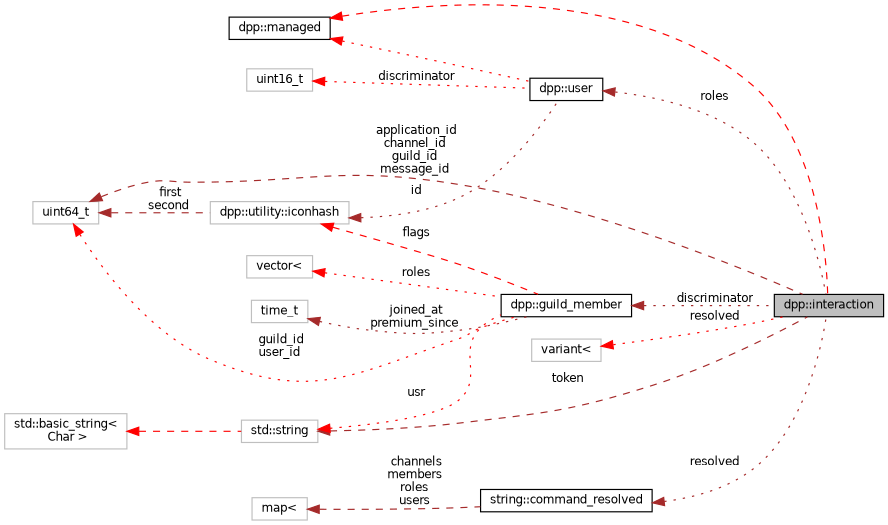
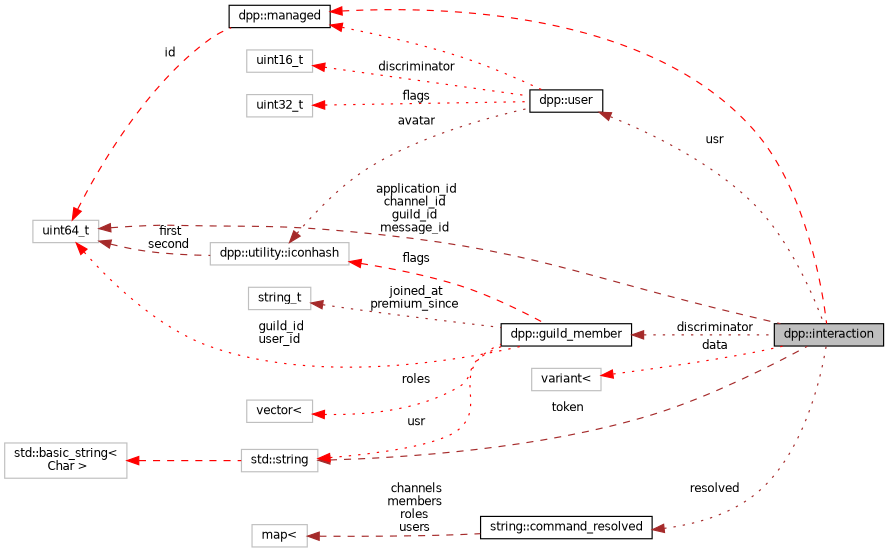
edge "dpp::interaction" -> "dpp::user": label " roles" -> " usr"
node "uint32_t": added
edge "dpp::managed" -> "uint64_t": added, label "id"
edge "dpp::user" -> "dpp::utility::iconhash": label " id" -> " avatar"
node "time_t": label "time_t" -> "string_t"
edge "dpp::interaction" -> "variant<": label " resolved" -> " data"
